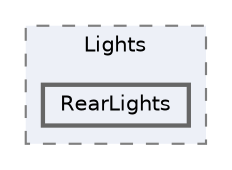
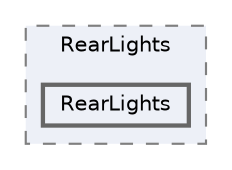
cluster "Lights": label "Lights" -> "RearLights"
